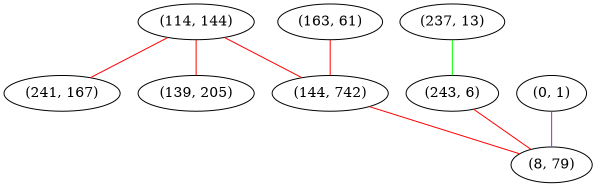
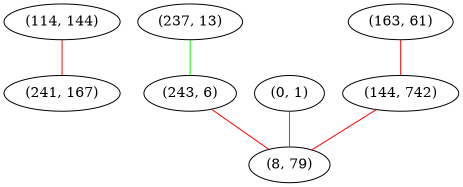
edge "(114, 144)" -- "(144, 742)": removed
node "(139, 205)": removed
